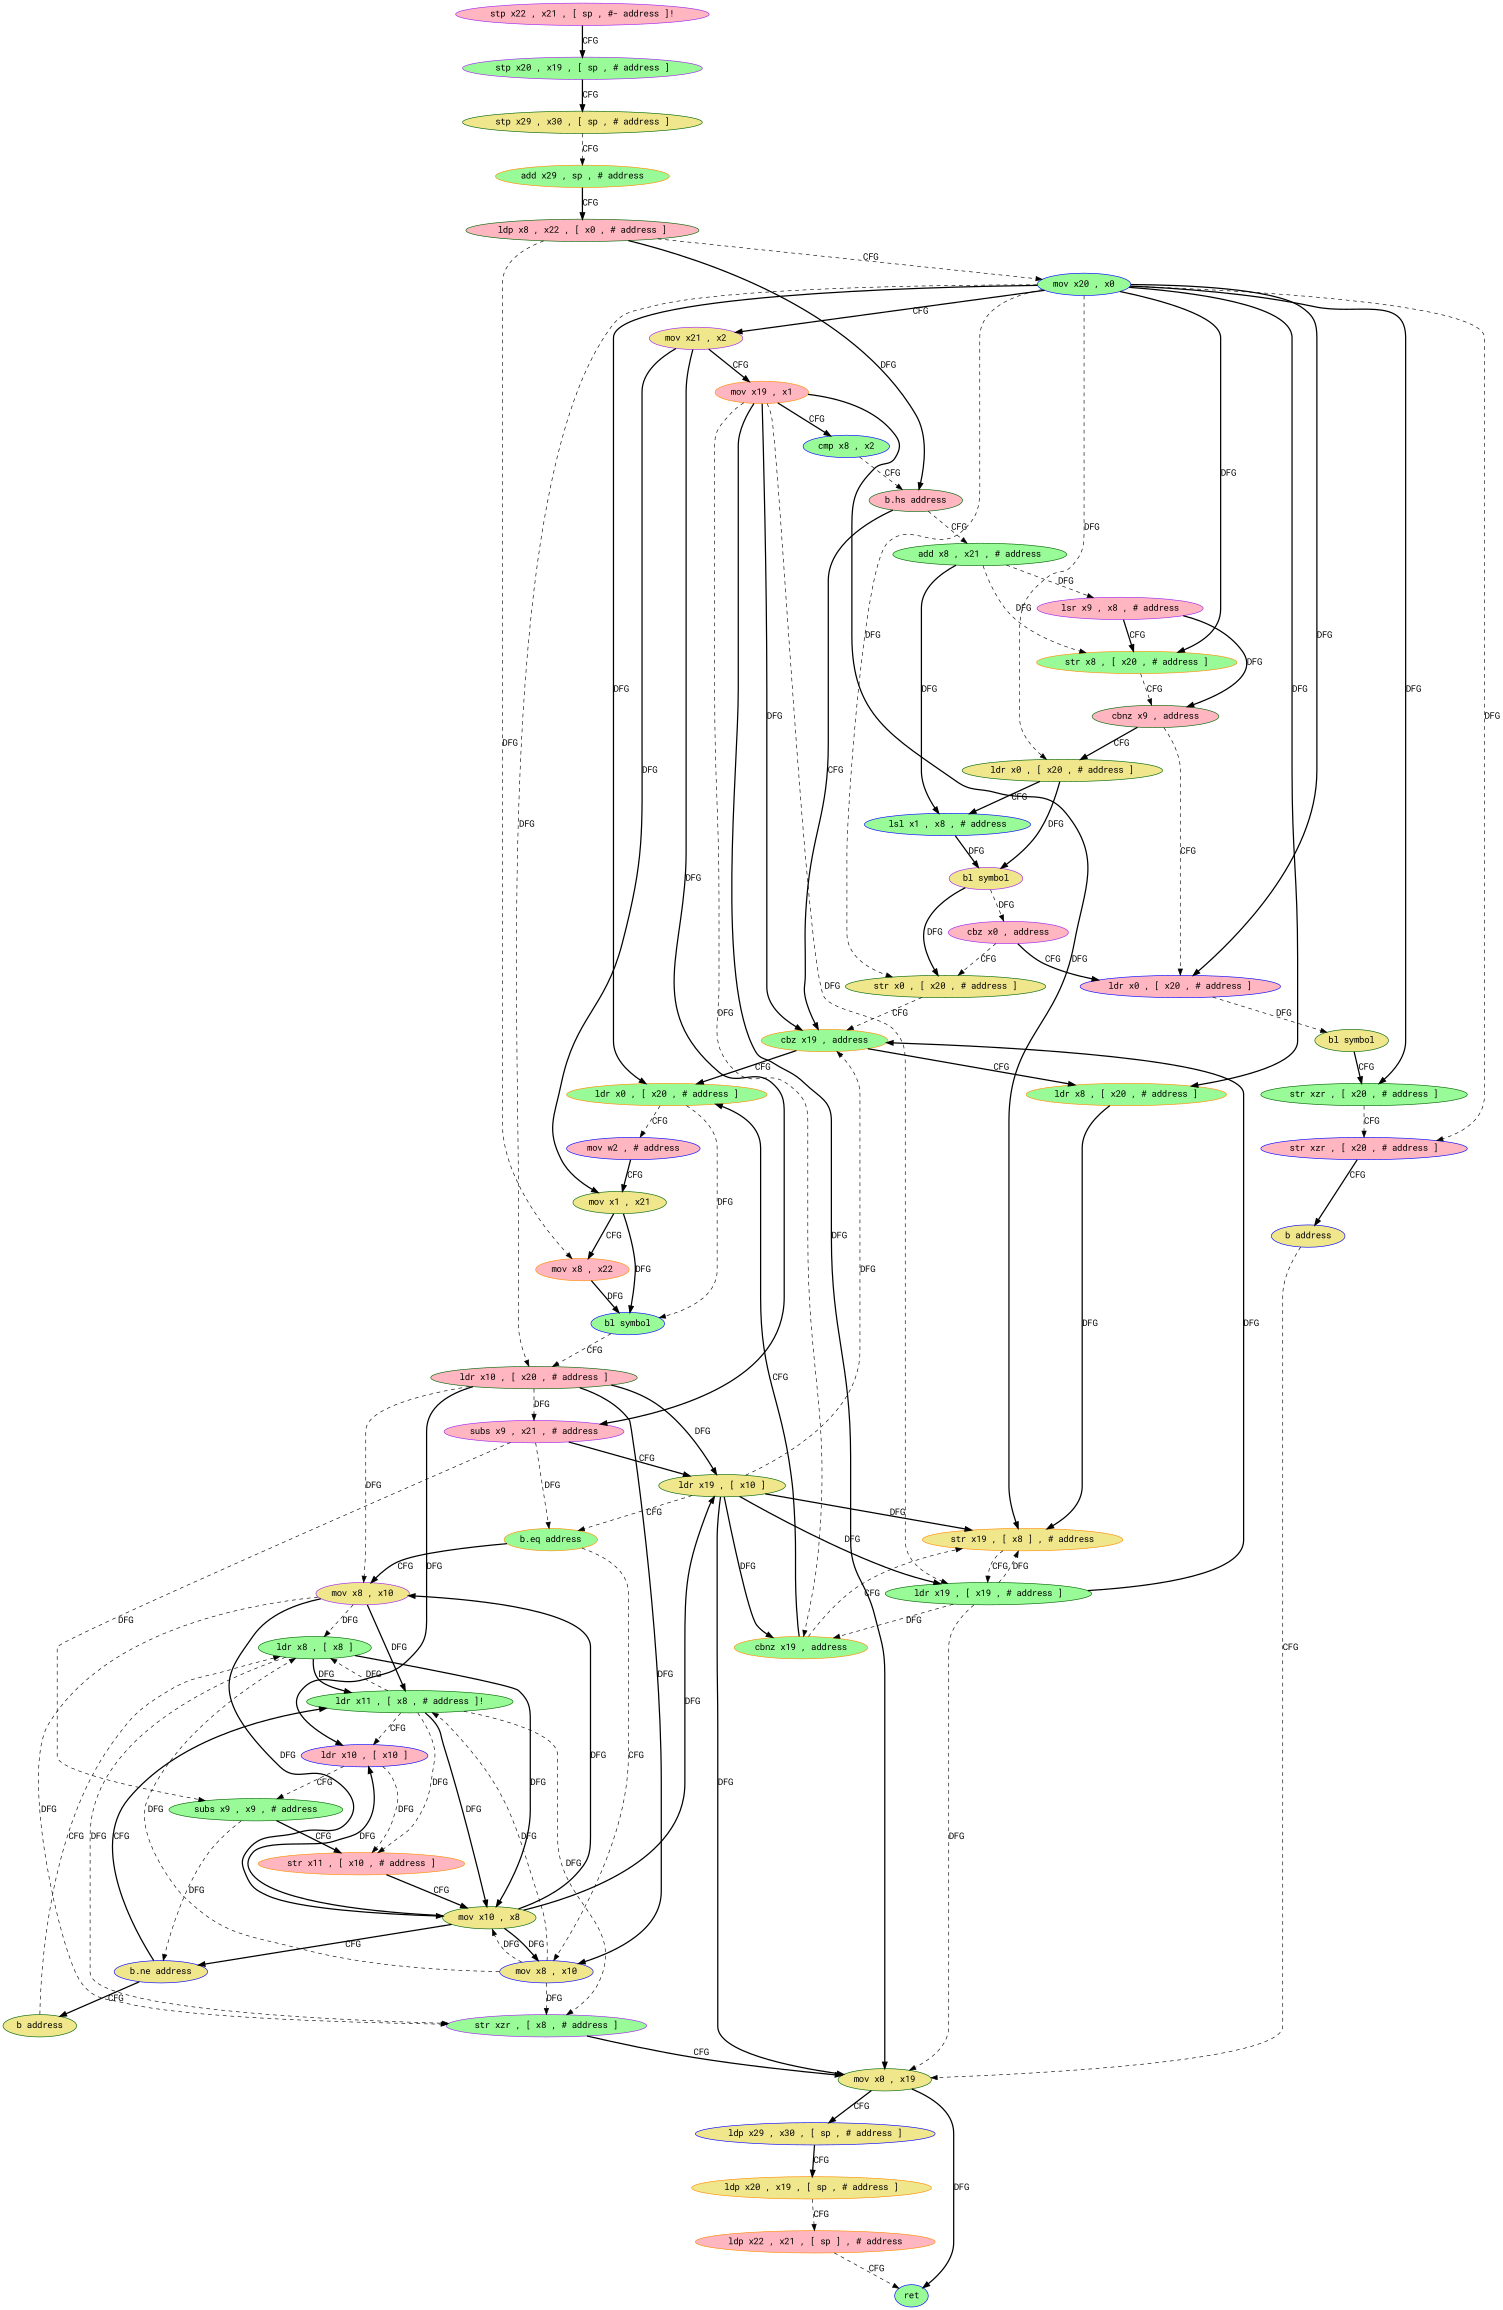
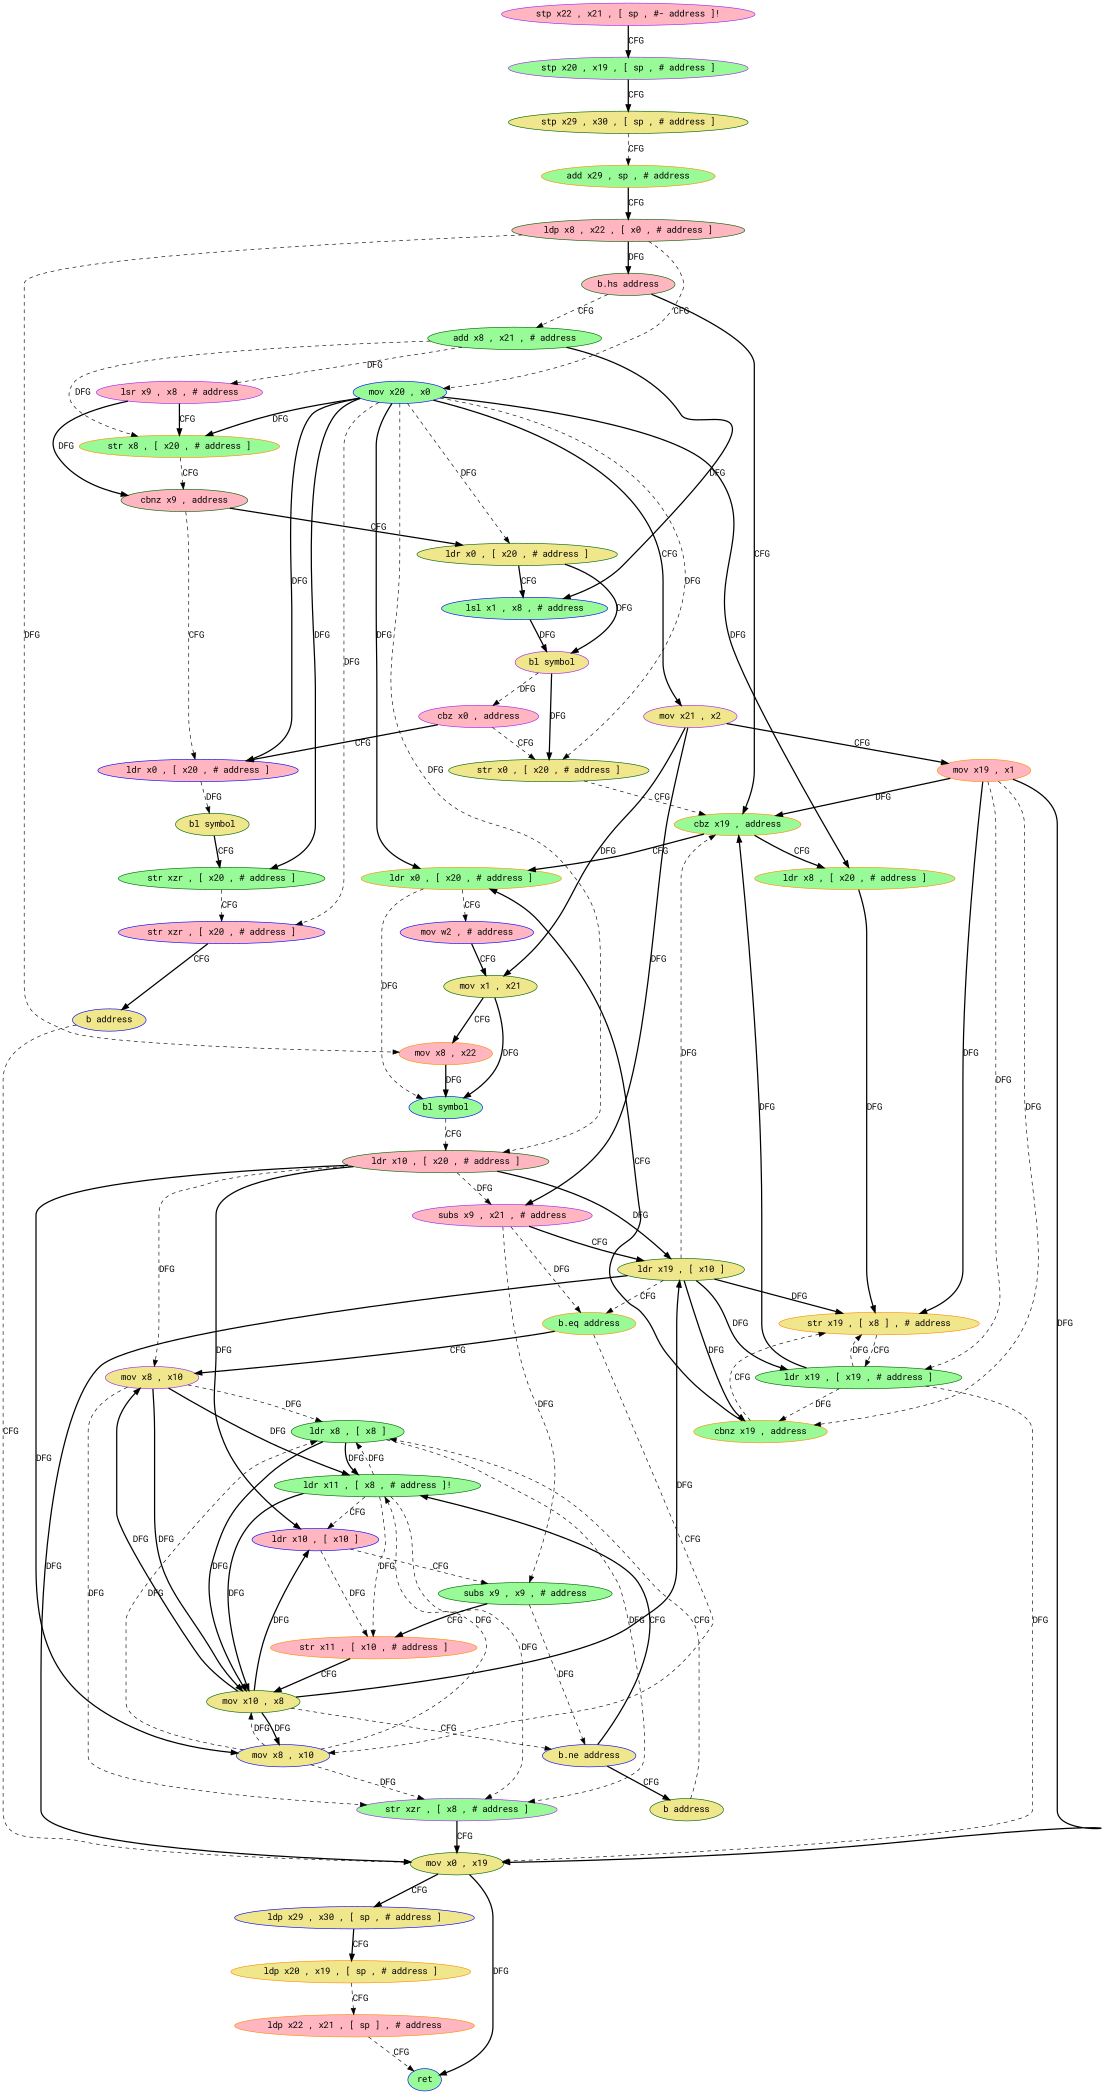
node "cmp x8 , x2": removed
edge "mov x10 , x8" -> "b.ne address": style bold -> dashed
